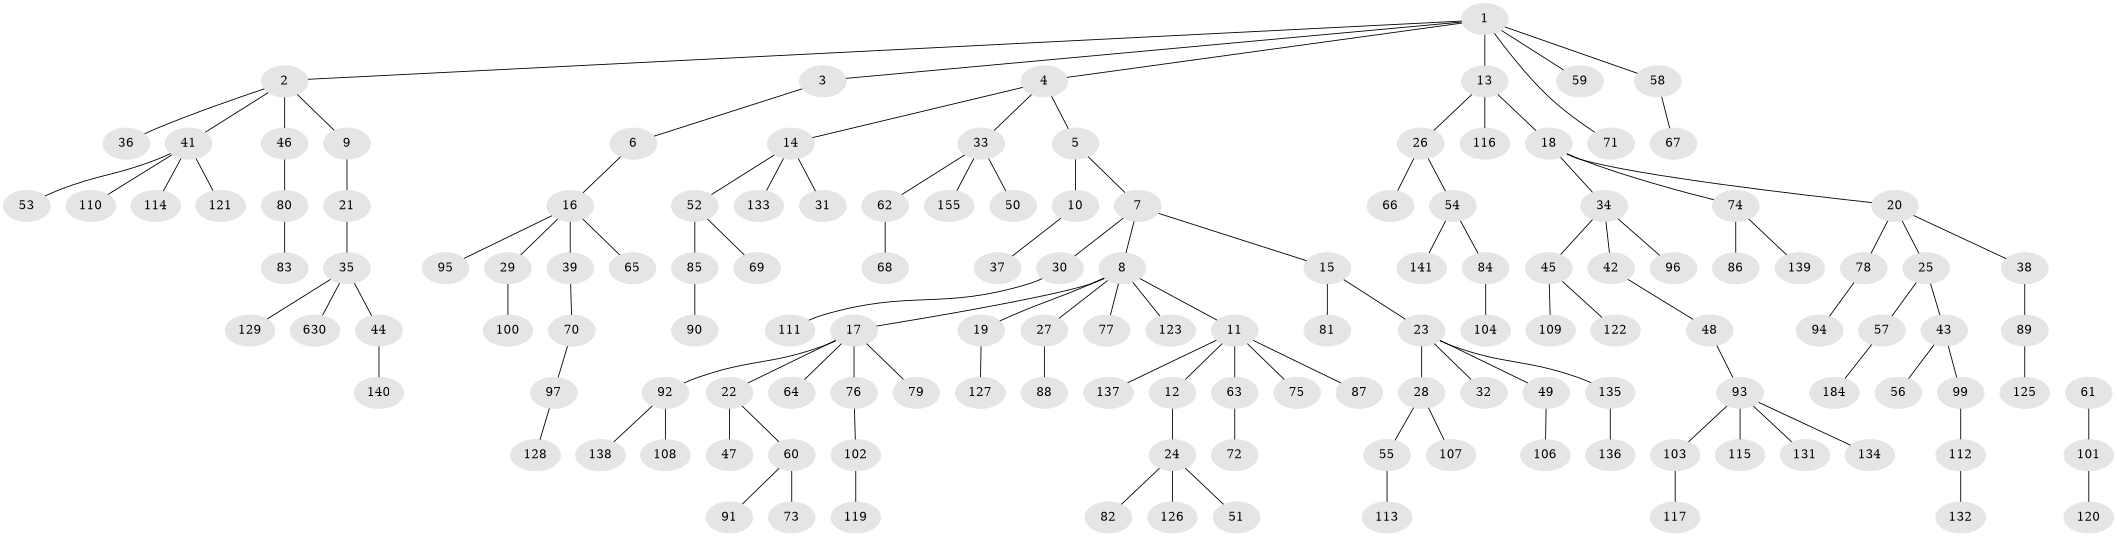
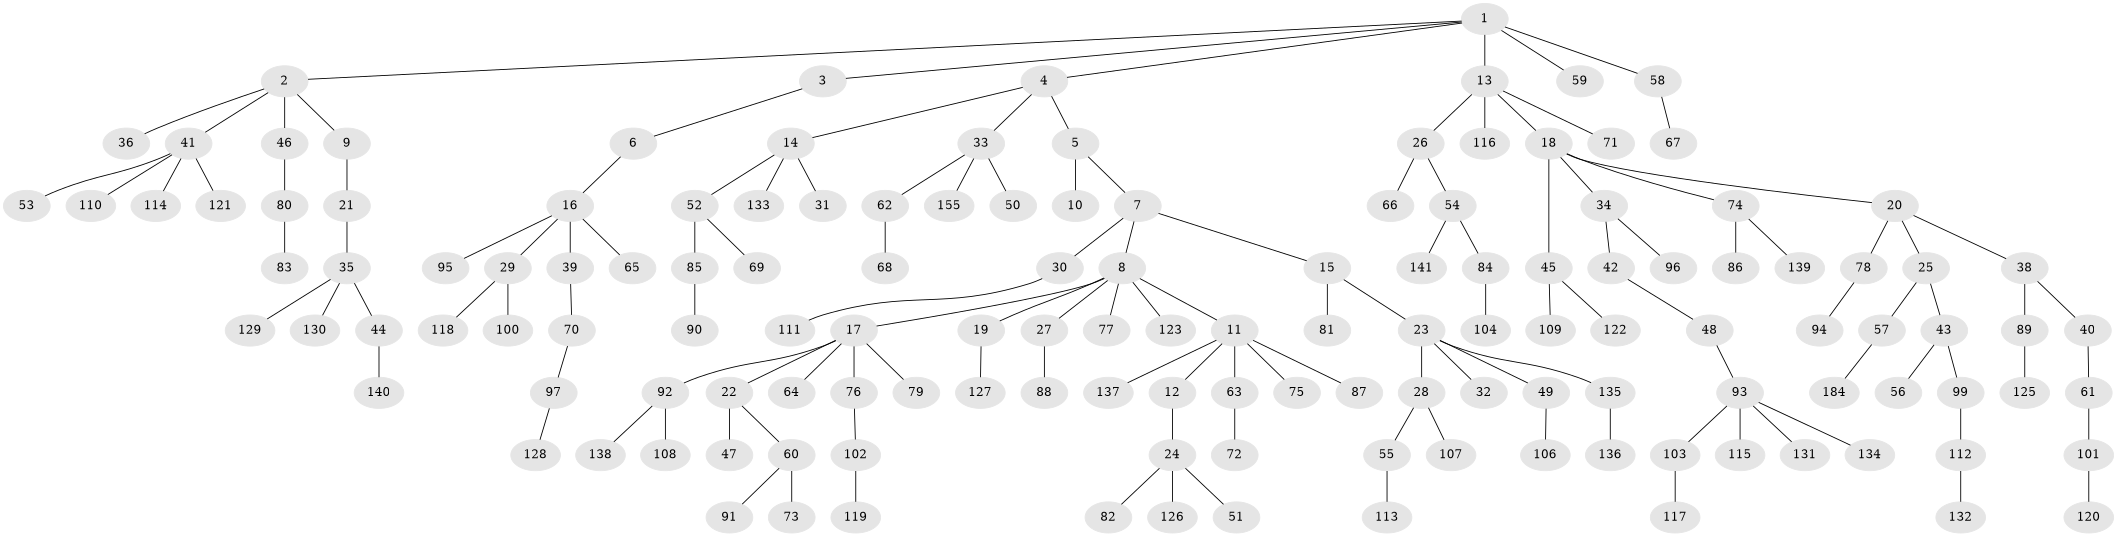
edge "1" -- "71": now "13" -- "71"
edge "34" -- "45": now "18" -- "45"
node "37": removed
node "630": label "630" -> "130"
node "118": added
node "40": added
